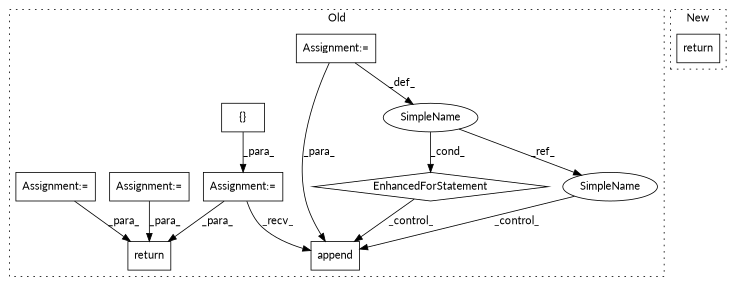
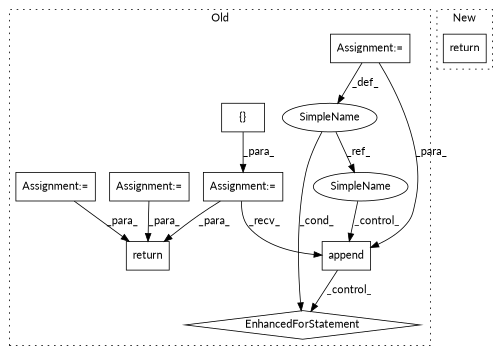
edge "EnhancedForStatement" -> "append": reversed
